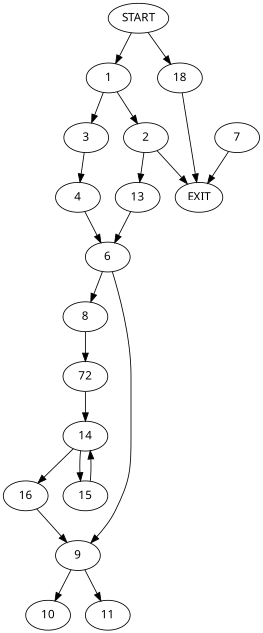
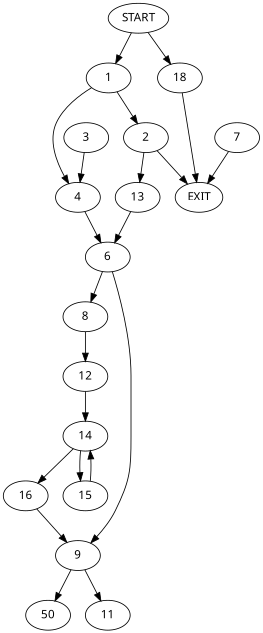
edge "1" -> "3": now "1" -> "4"
node "72": label "72" -> "12"
node "10": label "10" -> "50"
